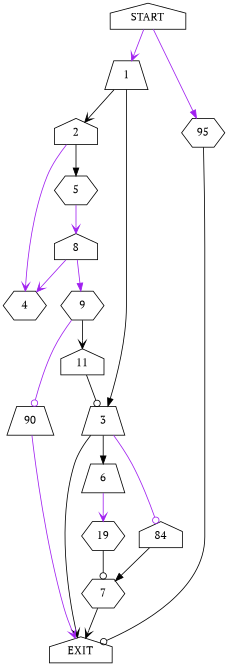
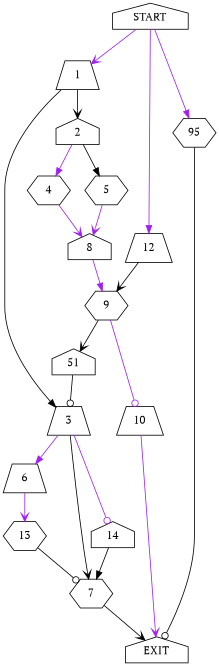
edge "2" -> "4": arrowhead vee -> normal
node "12": added
edge "8" -> "4": reversed
node "11": label "11" -> "51"
node "90": label "90" -> "10"
edge "3" -> "6": color black -> purple
edge "3" -> "EXIT": now "3" -> "7"
node "19": label "19" -> "13"
node "84": label "84" -> "14"
